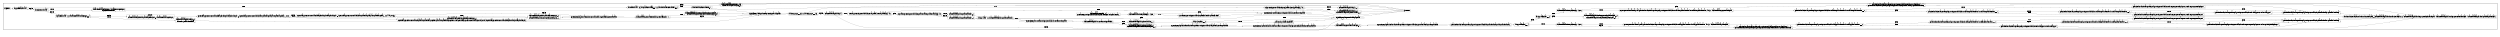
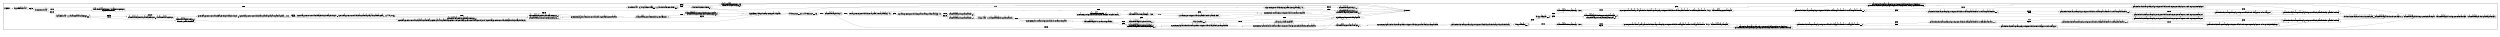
edge "hdr.icmpv6.type == 135 && hdr.icmpv6.type == 135;" -> "local_metadata.flag_hdr.do_l3_l4;": label "FALSE" -> "TRUE"
